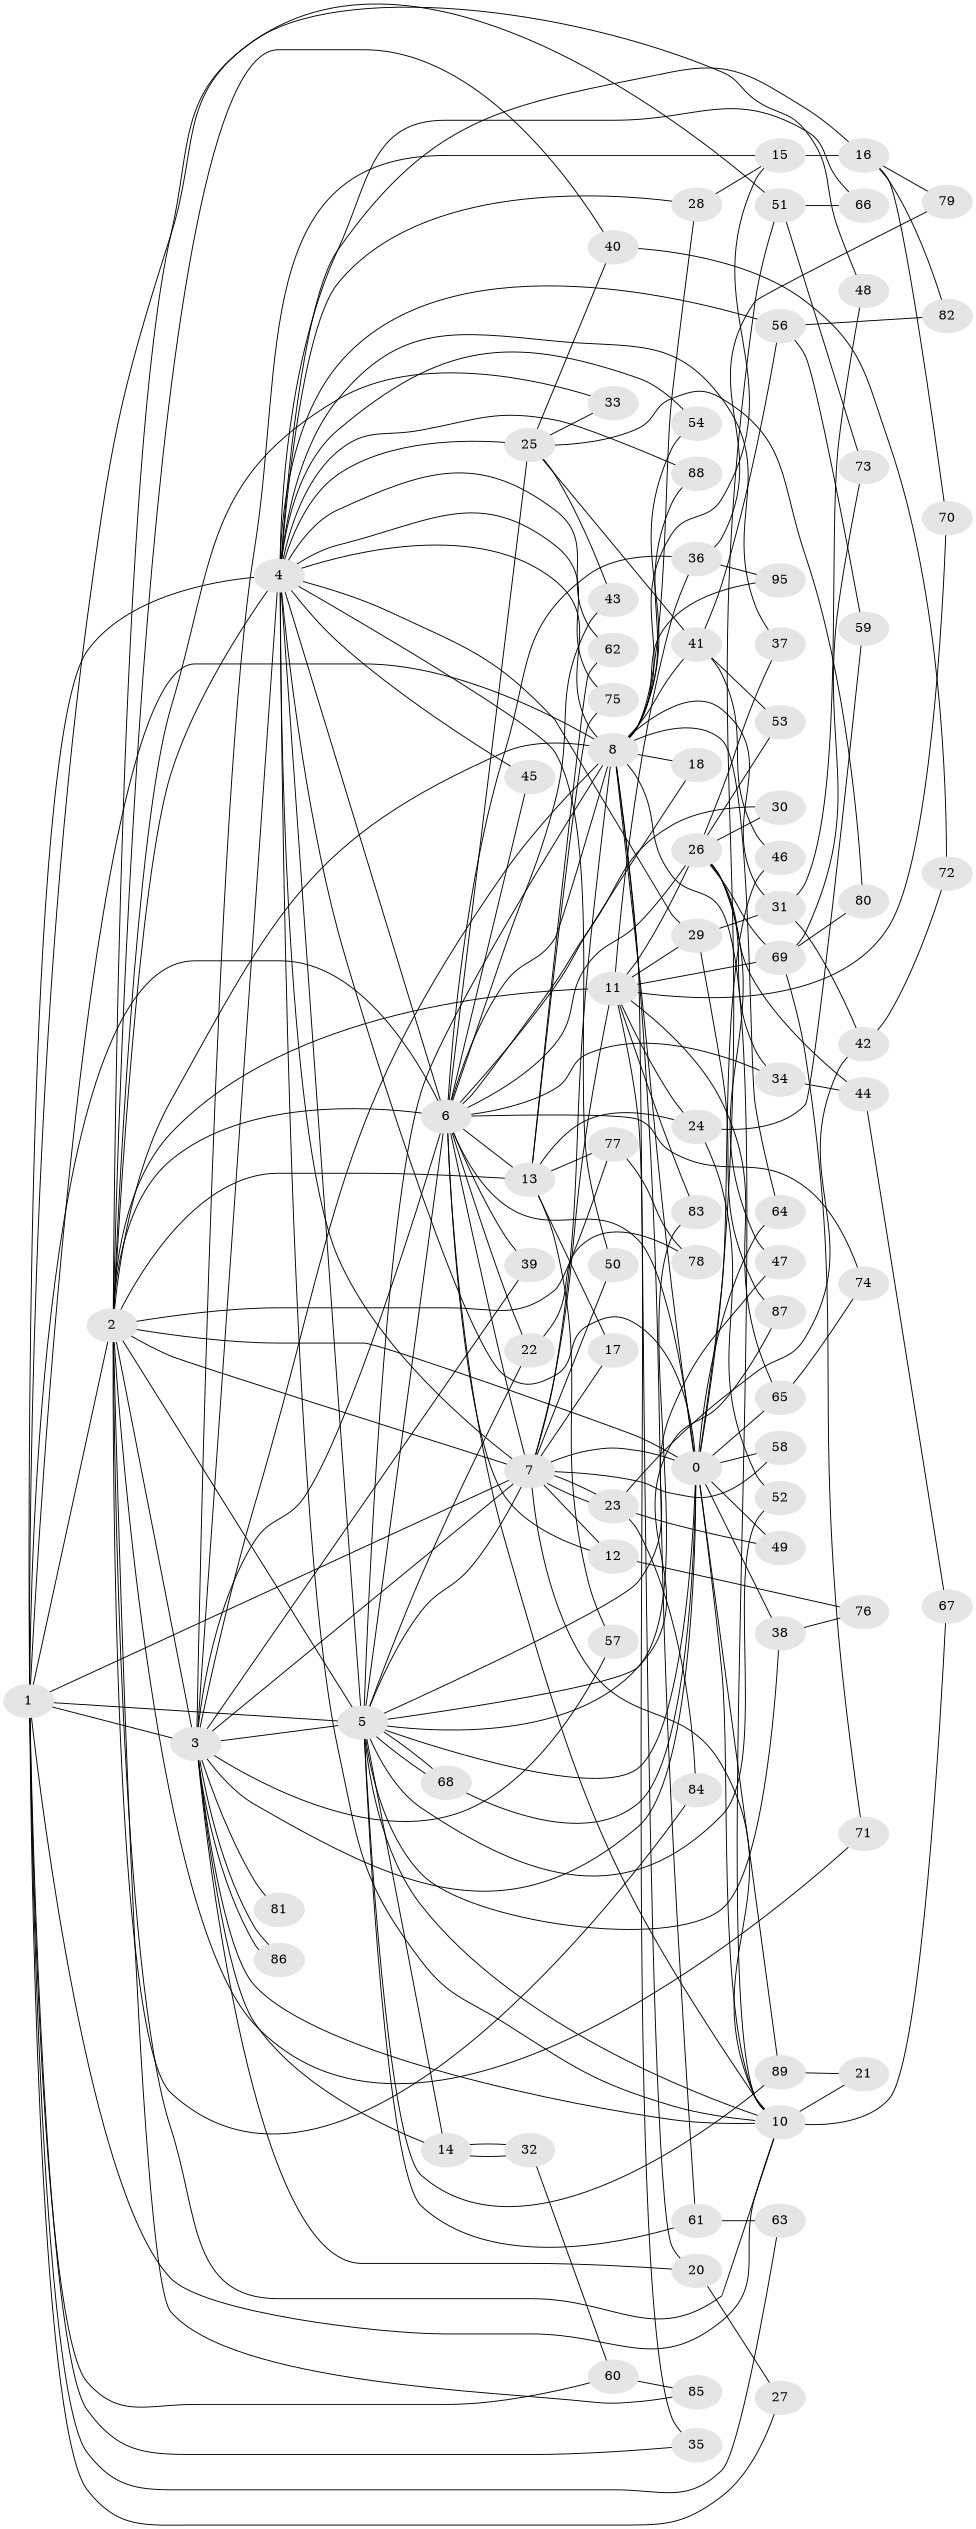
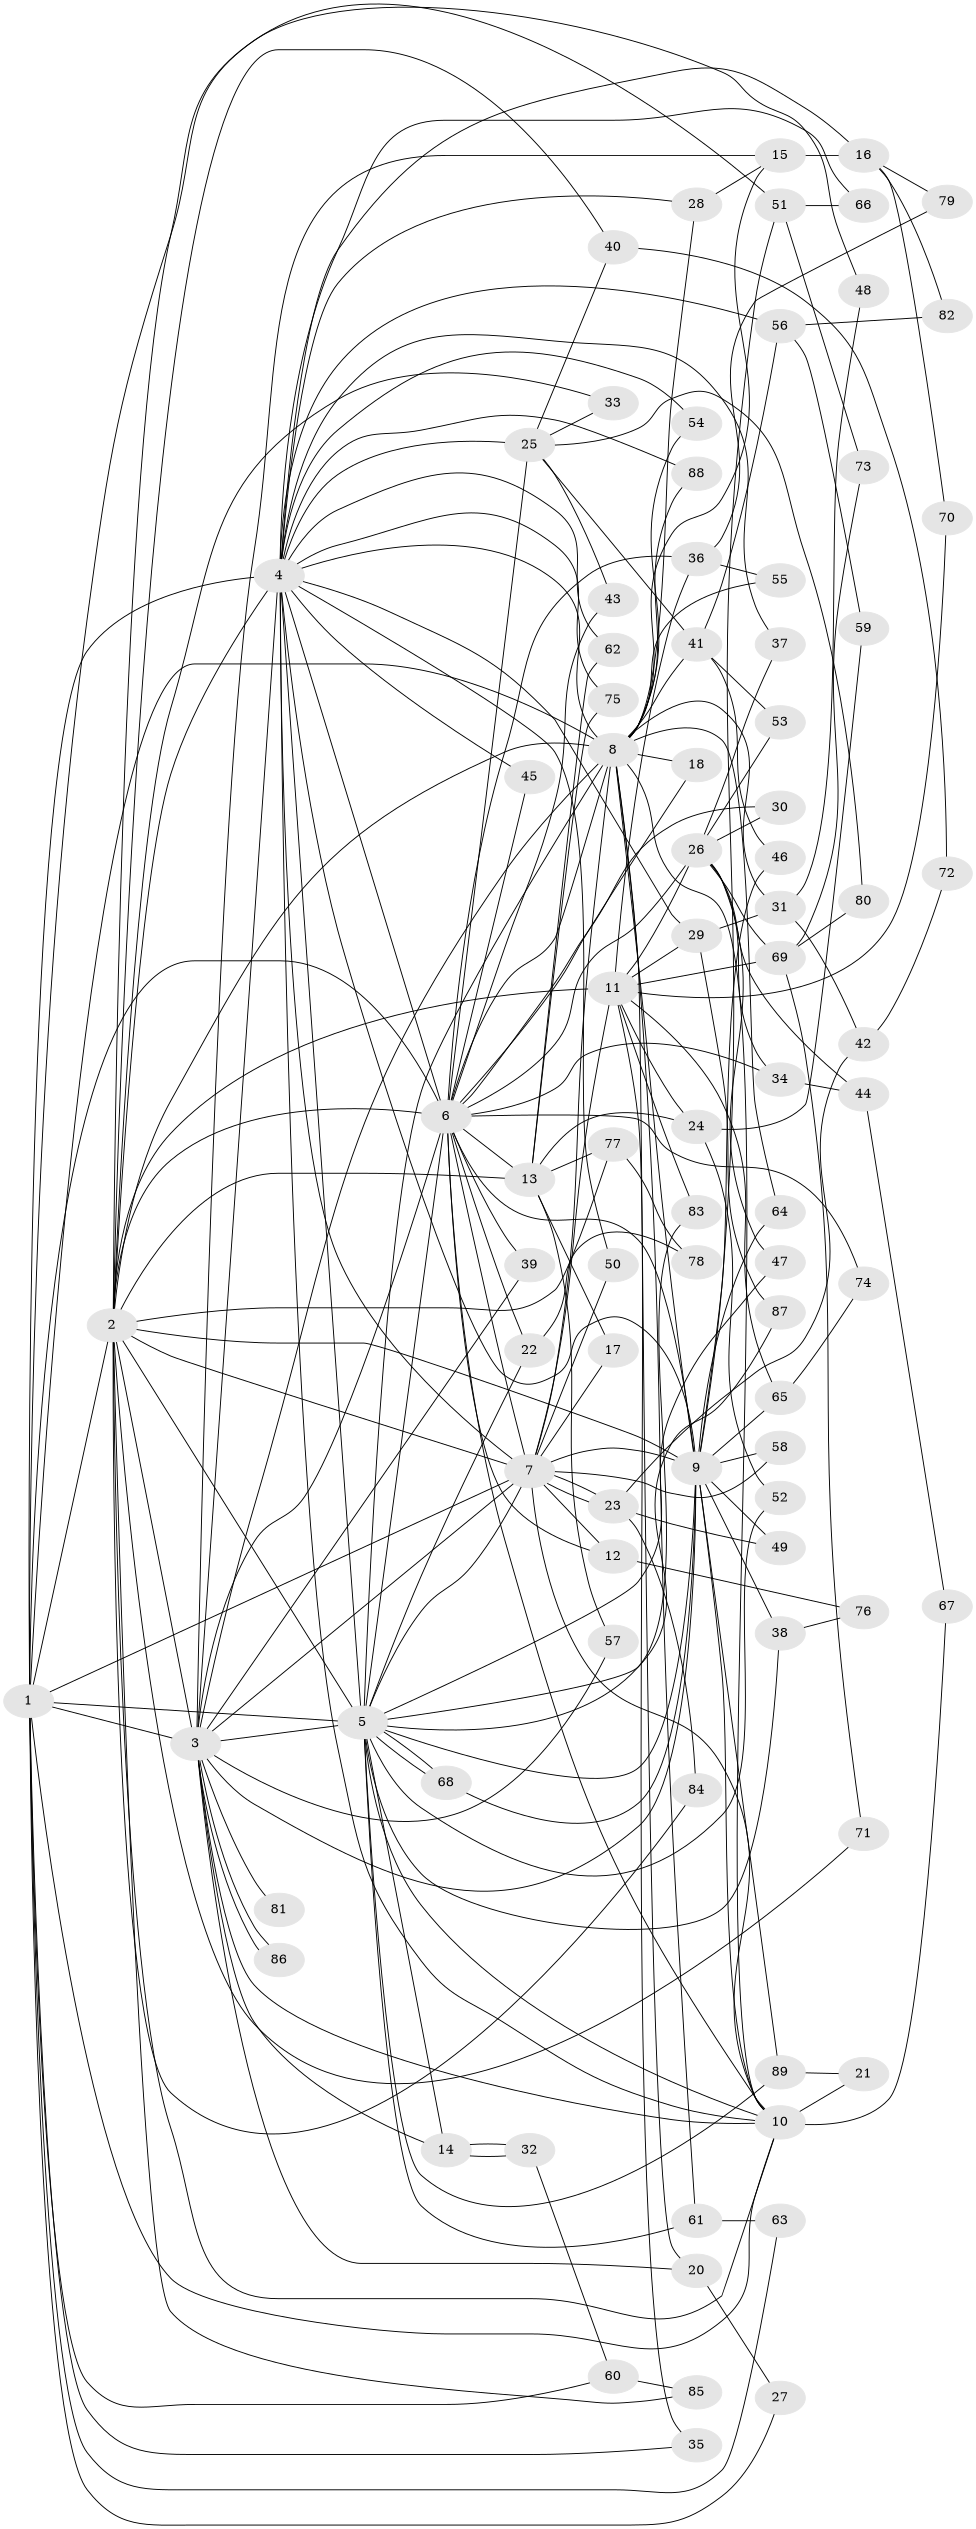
node "95": label "95" -> "55"
node "0": label "0" -> "9"
